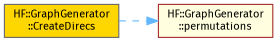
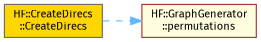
node "HF::GraphGenerator ::CreateDirecs": label "HF::GraphGenerator ::CreateDirecs" -> "HF::CreateDirecs ::CreateDirecs"
